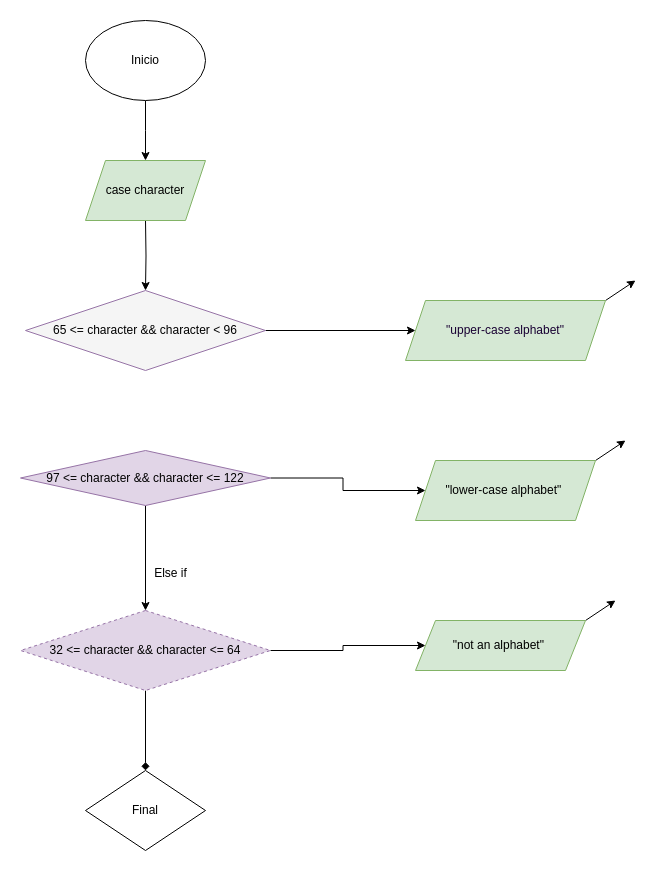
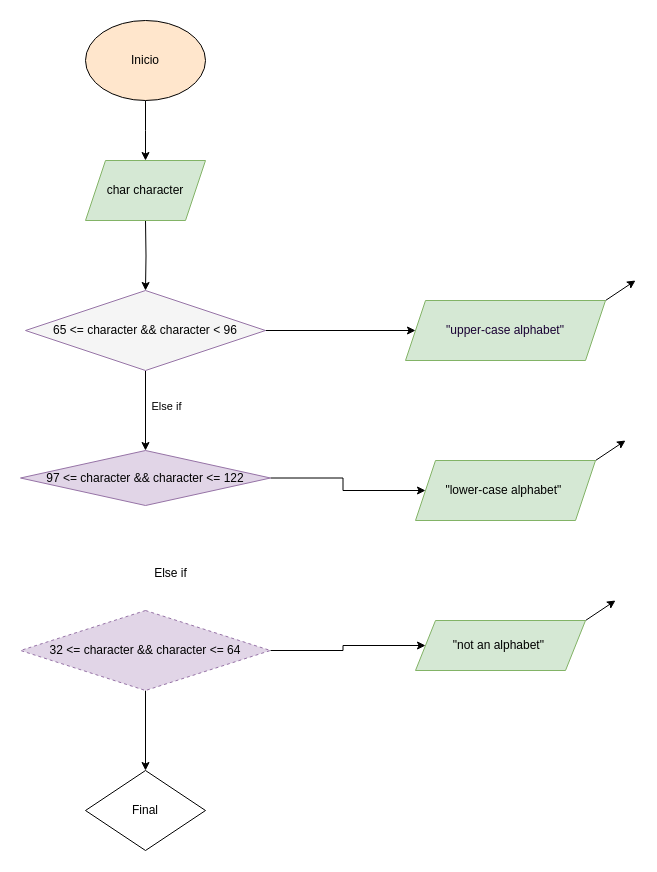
node "Inicio": fillcolor #ffffff -> #ffe6cc
node "case character": label "case character" -> "char character"
edge "65 <= character && character < 96" -> "97 <= character && character <= 122": added, label "Else if"
edge "97 <= character && character <= 122" -> "32 <= character && character <= 64": removed
edge "32 <= character && character <= 64" -> "Final": arrowhead diamond -> classic
